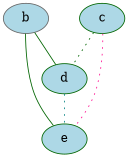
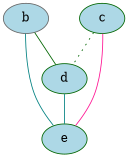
edge "b" -- "e": color darkgreen -> teal
edge "c" -- "e": style dotted -> solid
edge "d" -- "e": style dotted -> solid
